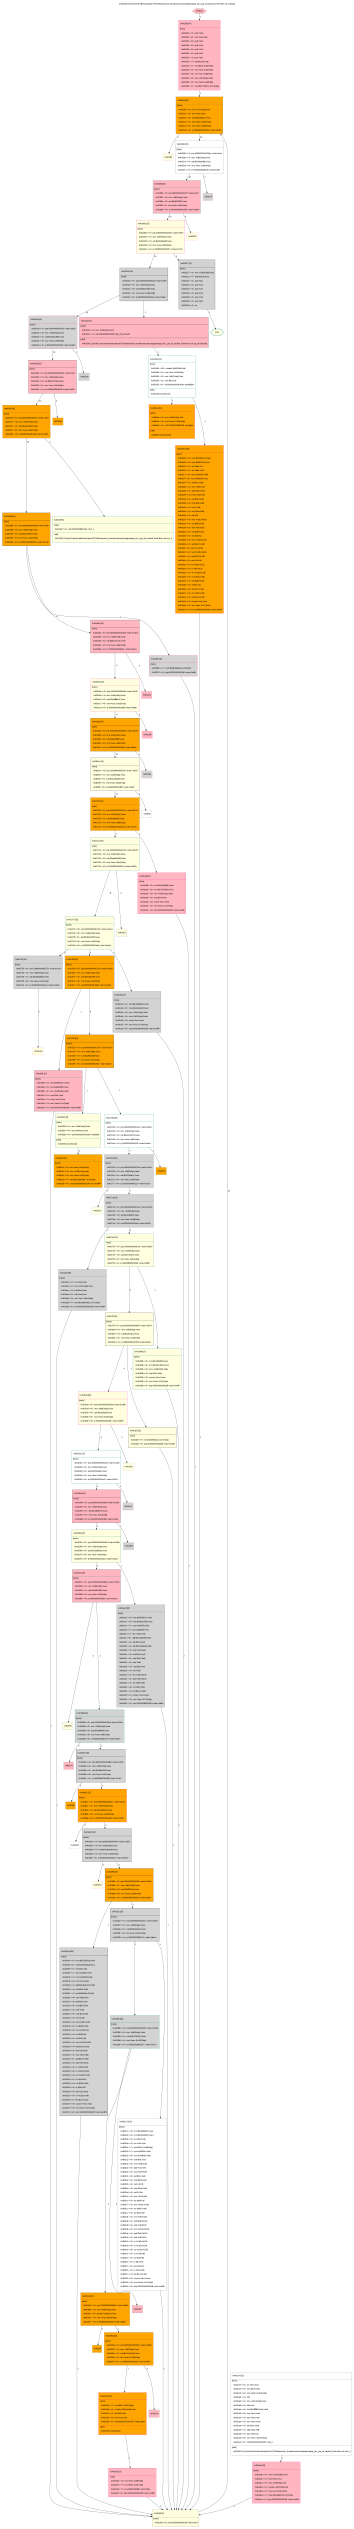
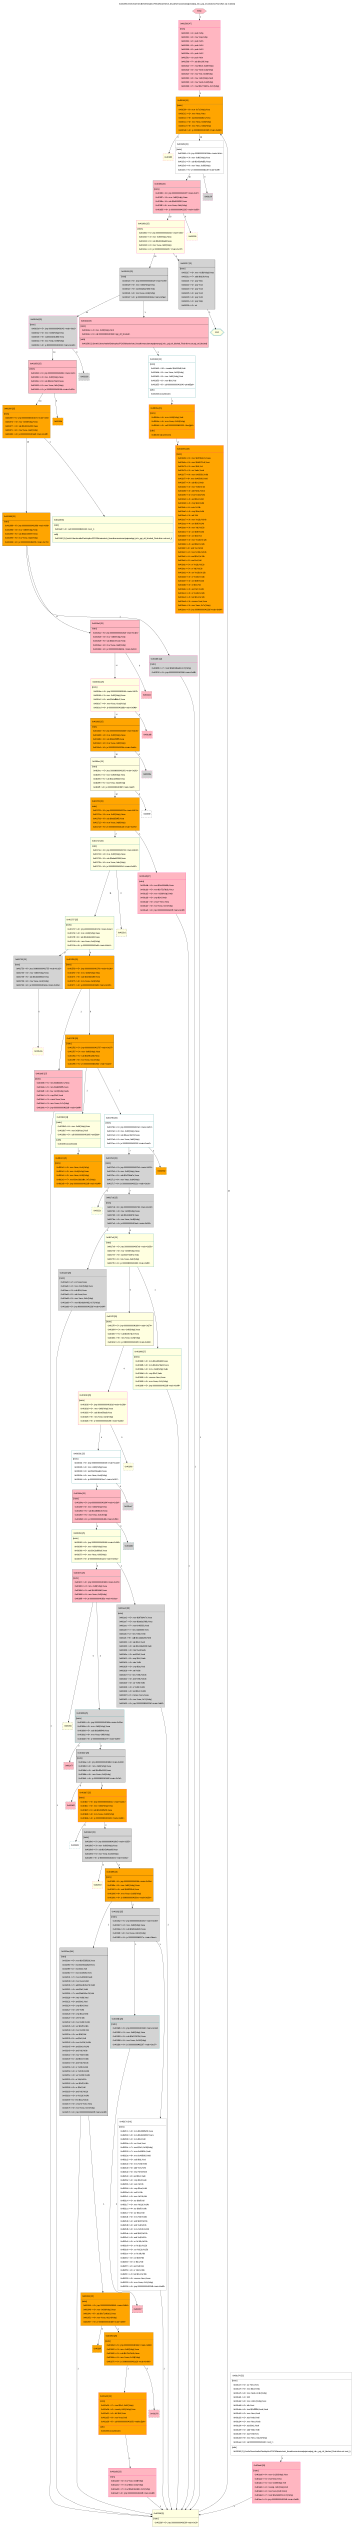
node "Desktop": label "Desktop" -> "Entry"
edge "0x401b43 [23]" -> "0x401b69 [138]": now "0x401b5a [15]" -> "0x401b69 [138]"
node "0x401a54 [27]": removed
node "0x401bf3 [12]": removed
node "0x401d3f": fillcolor orange -> lightpink
edge "0x40192b [25]" -> "0x401944 [25]": now "0x4020ee [144]" -> "0x401944 [25]"
